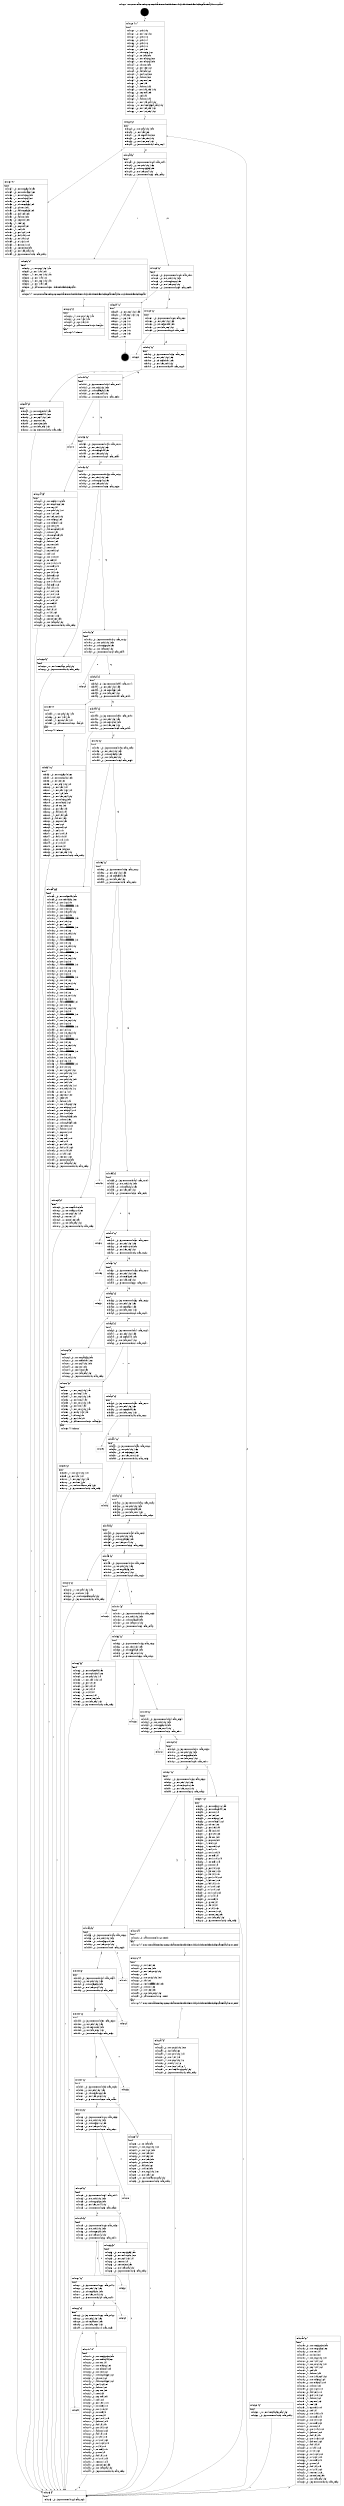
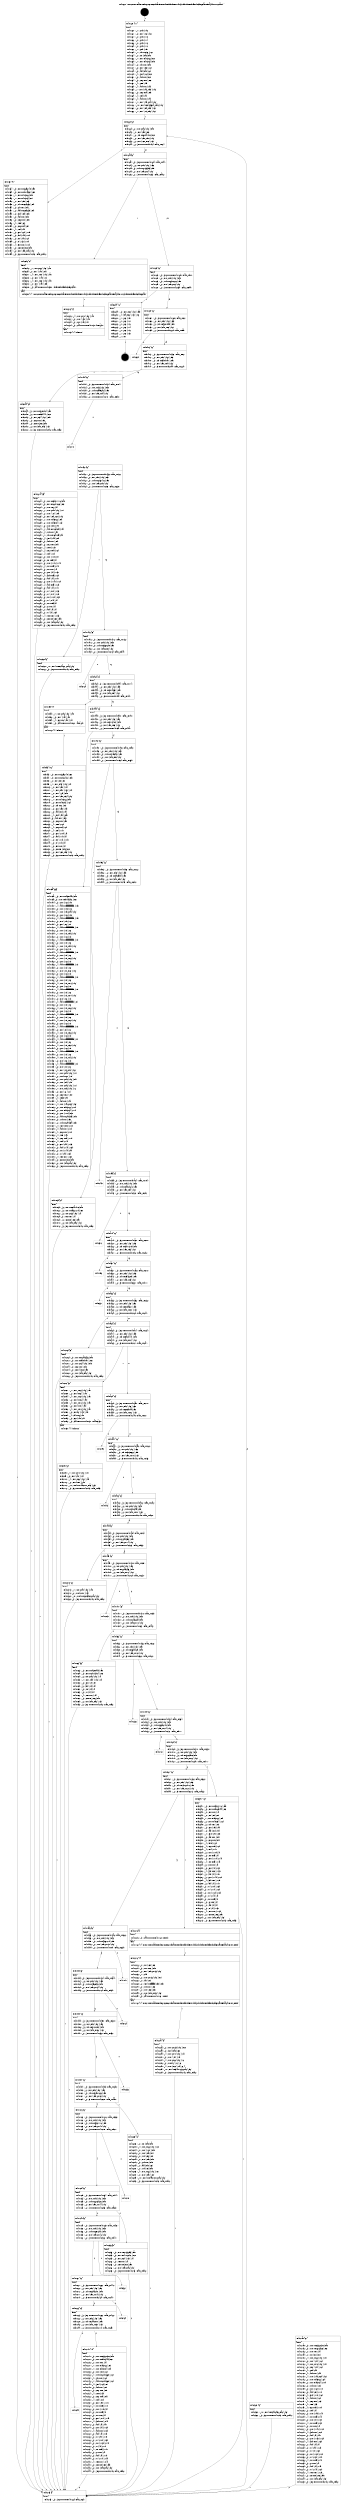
node "0x40193b [28]": removed
edge "0x401c67 [28]" -> "0x401c4b [28]": reversed
